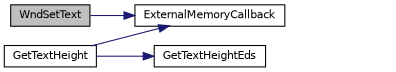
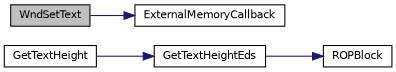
edge "GetTextHeight" -> "ExternalMemoryCallback": removed
node "ROPBlock": added
